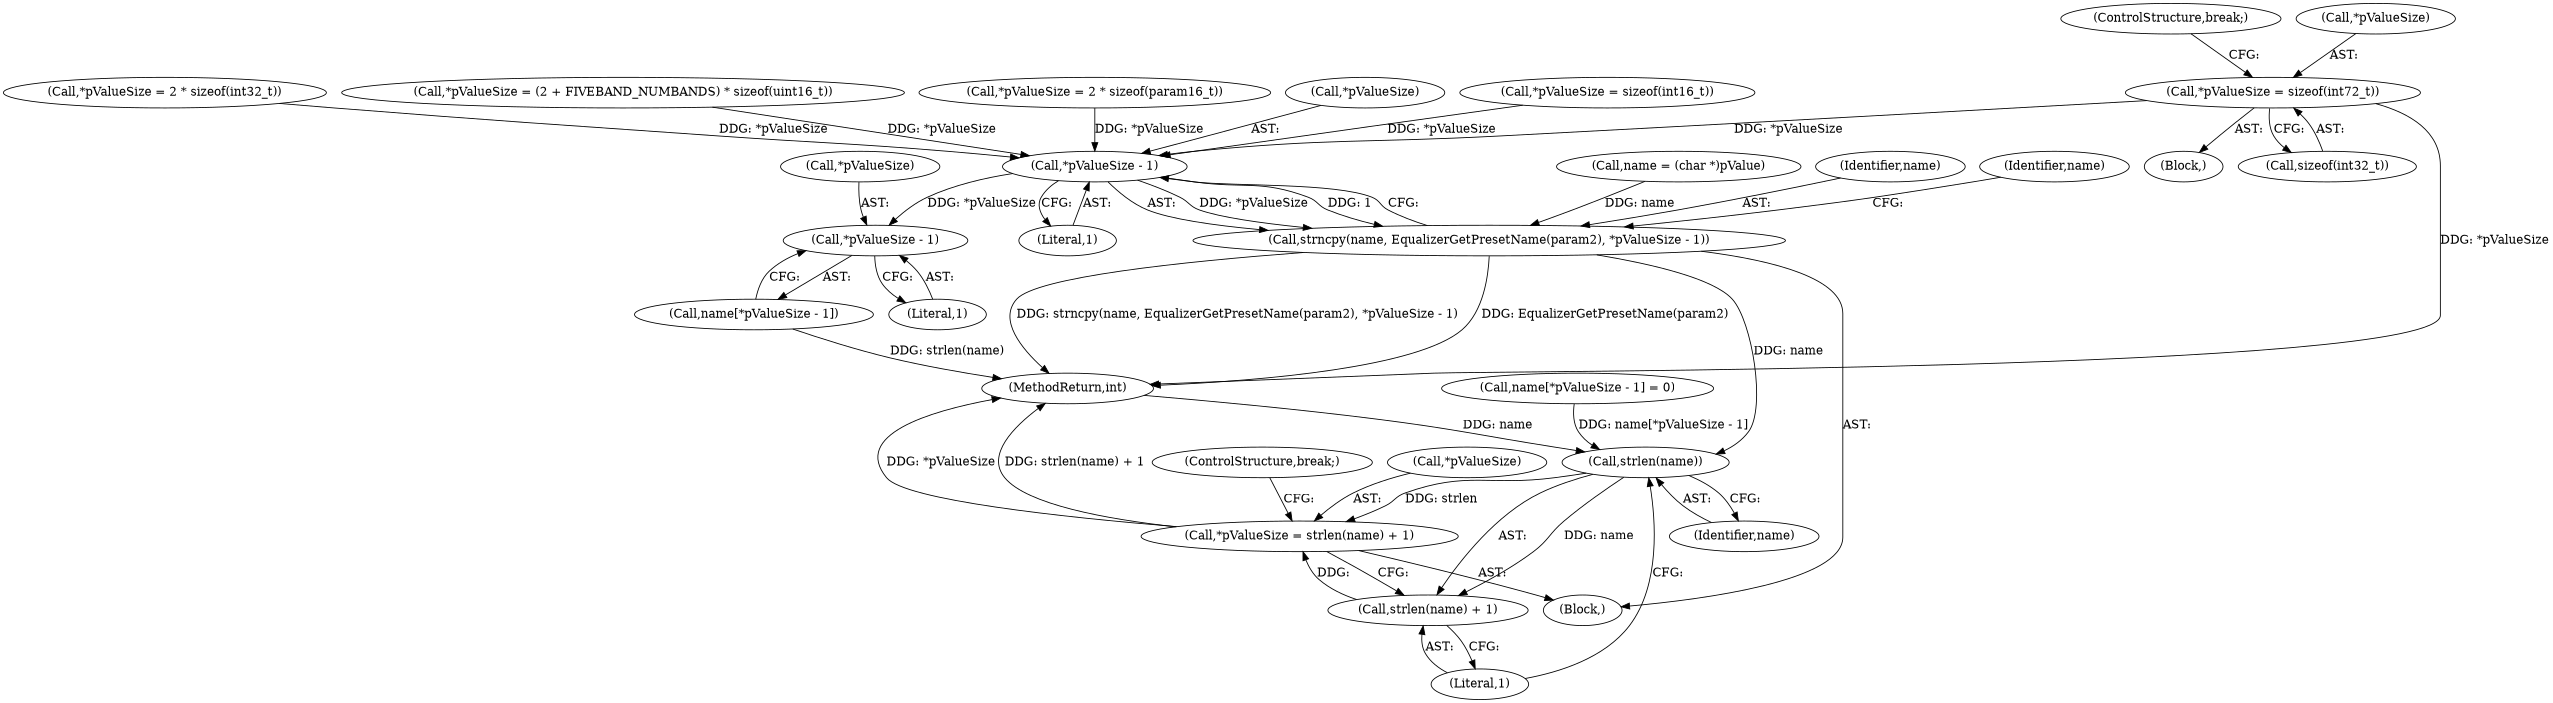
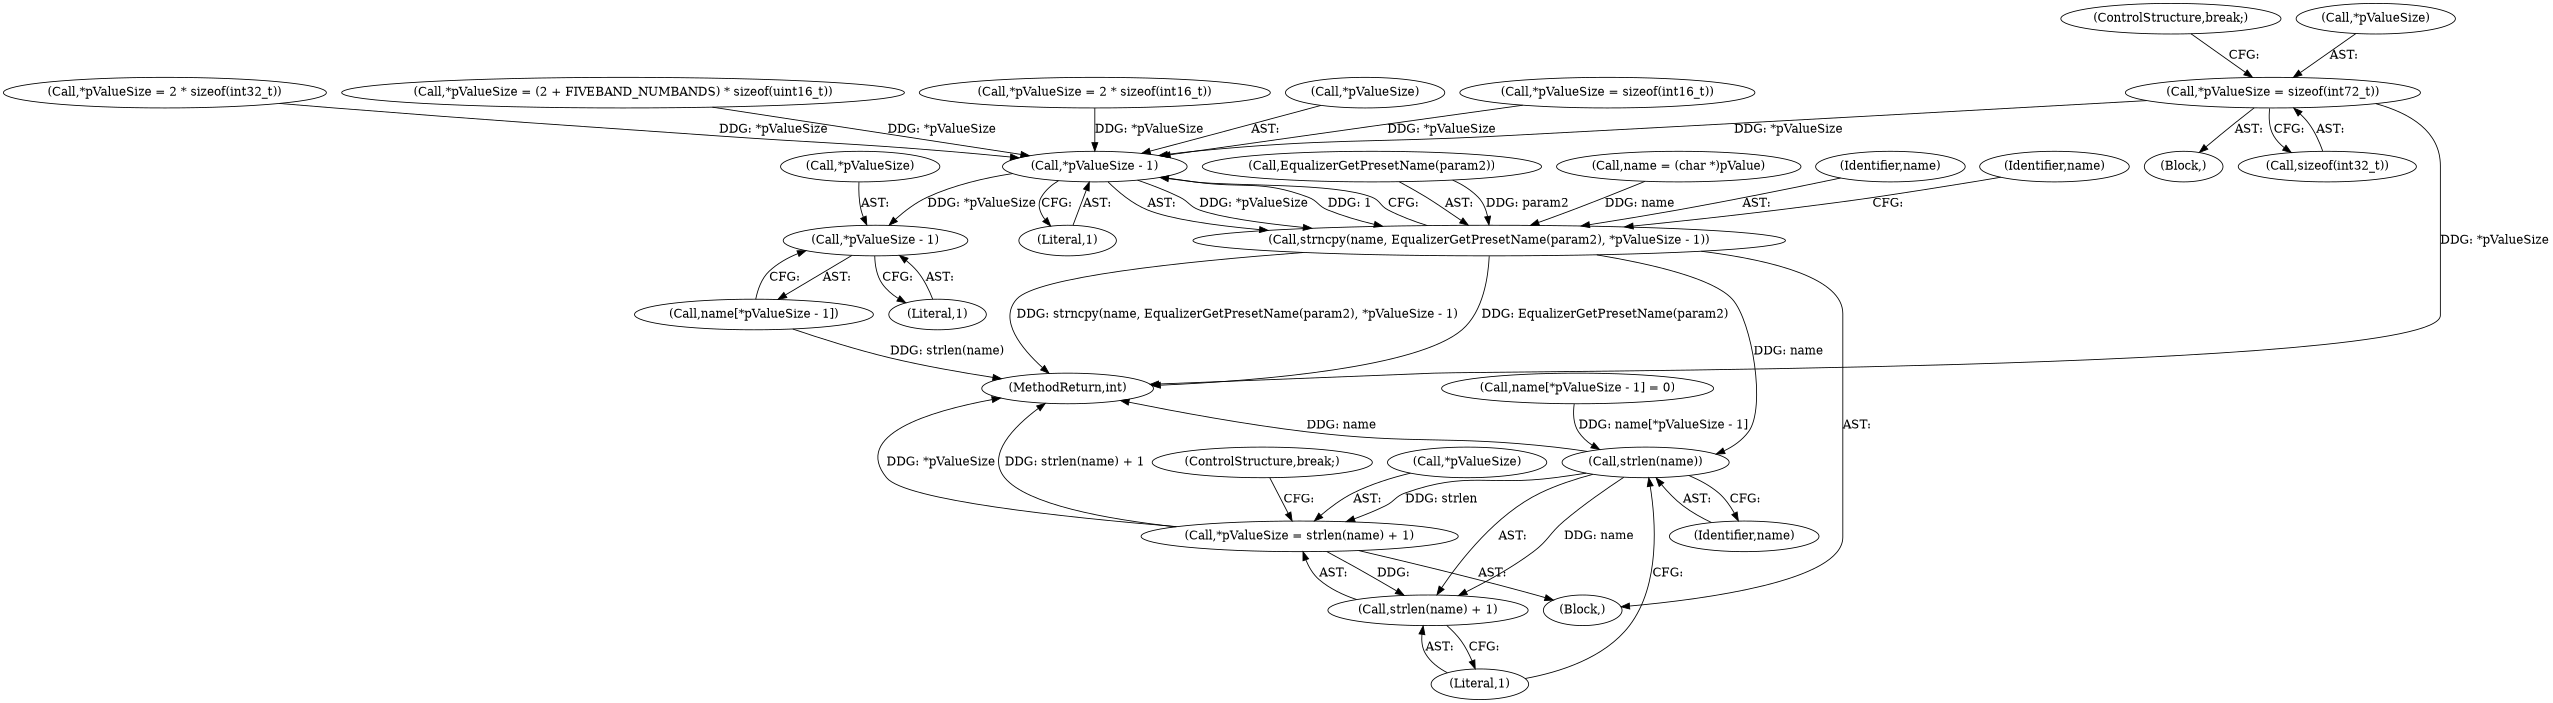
node "(Call,*pValueSize = 2 * sizeof(param16_t))": label "(Call,*pValueSize = 2 * sizeof(param16_t))" -> "(Call,*pValueSize = 2 * sizeof(int16_t))"
node "(Call,EqualizerGetPresetName(param2))": added
edge "(MethodReturn,int)" -> "(Call,strlen(name))": reversed
edge "(Call,strlen(name) + 1)" -> "(Call,*pValueSize = strlen(name) + 1)": label "DDG: " -> "AST: "
edge "(Call,*pValueSize = strlen(name) + 1)" -> "(Call,strlen(name) + 1)": label "CFG: " -> "DDG: "
